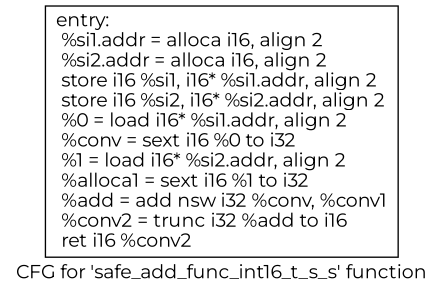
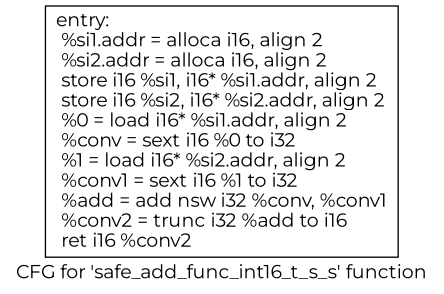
node "entry:": text "%alloca1 = sext i16 %1 to i32" -> "%conv1 = sext i16 %1 to i32"
